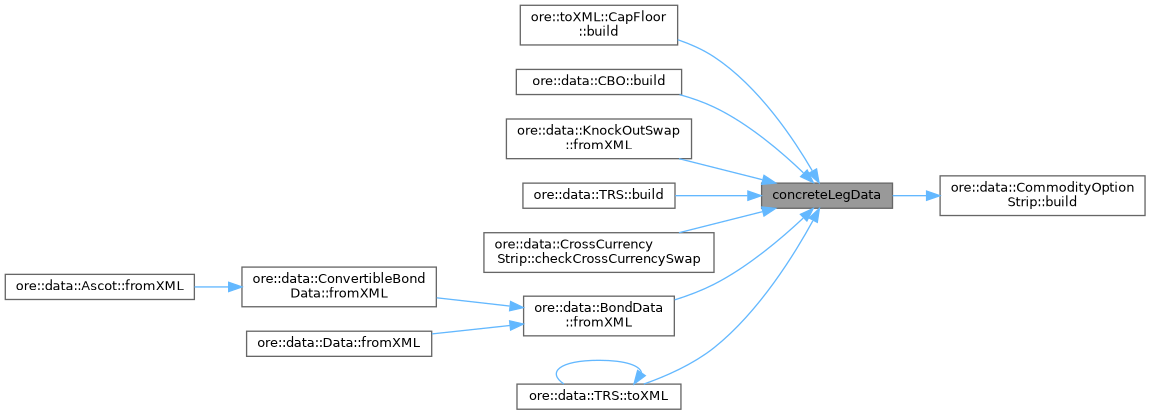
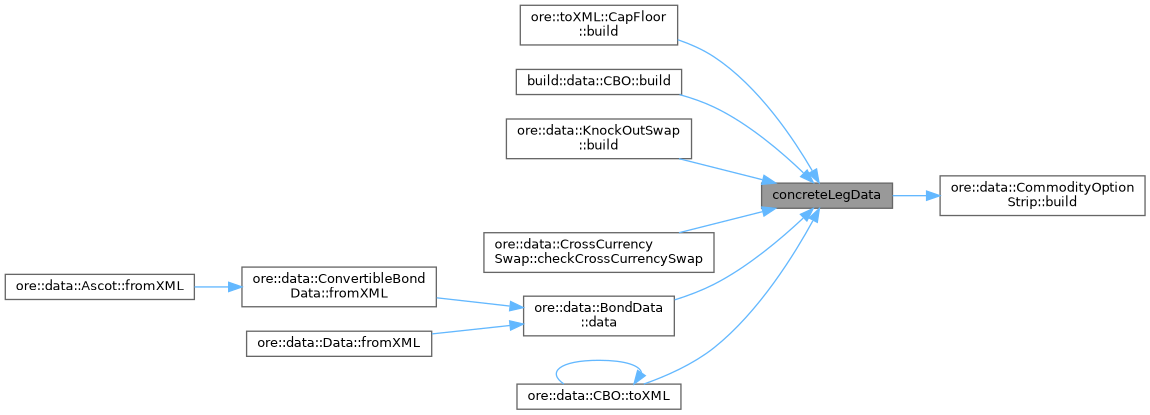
node "ore::data::CBO::build": label "ore::data::CBO::build" -> "build::data::CBO::build"
node "ore::data::KnockOutSwap ::fromXML": label "ore::data::KnockOutSwap ::fromXML" -> "ore::data::KnockOutSwap ::build"
node "ore::data::TRS::build": removed
node "ore::data::CrossCurrency Strip::checkCrossCurrencySwap": label "ore::data::CrossCurrency Strip::checkCrossCurrencySwap" -> "ore::data::CrossCurrency Swap::checkCrossCurrencySwap"
node "ore::data::BondData ::fromXML": label "ore::data::BondData ::fromXML" -> "ore::data::BondData ::data"
node "ore::data::TRS::toXML": label "ore::data::TRS::toXML" -> "ore::data::CBO::toXML"
